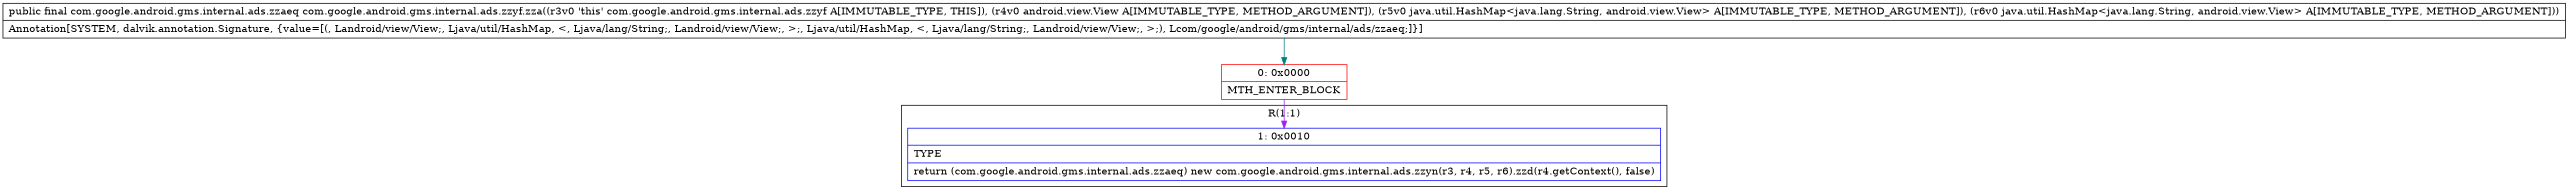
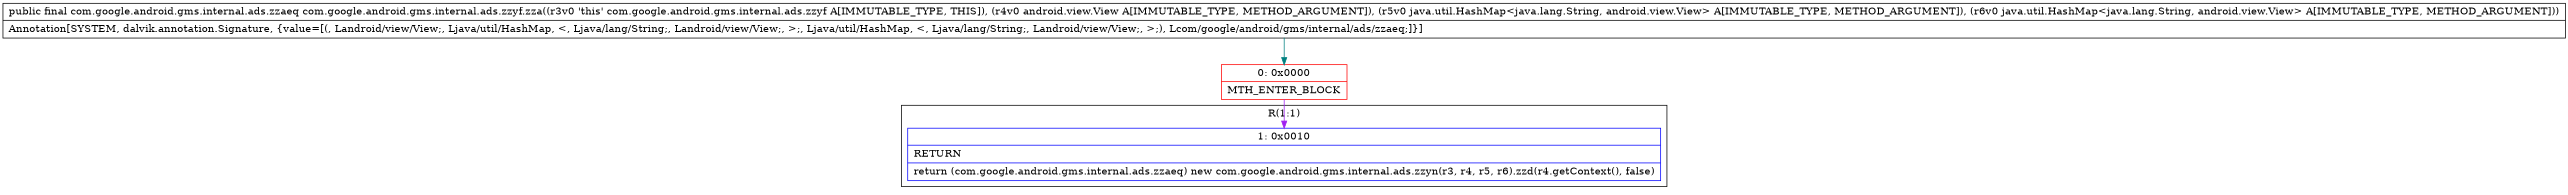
node "1: 0x0010": text "TYPE" -> "RETURN"
